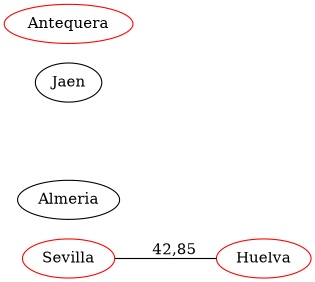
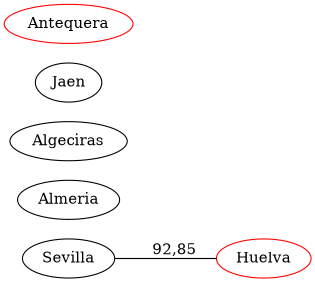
node "Algeciras": added
edge "Sevilla" -- "Huelva": label "42,85" -> "92,85"
node "Sevilla": color red -> black
